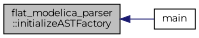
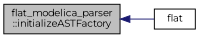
node "main": label "main" -> "flat"
